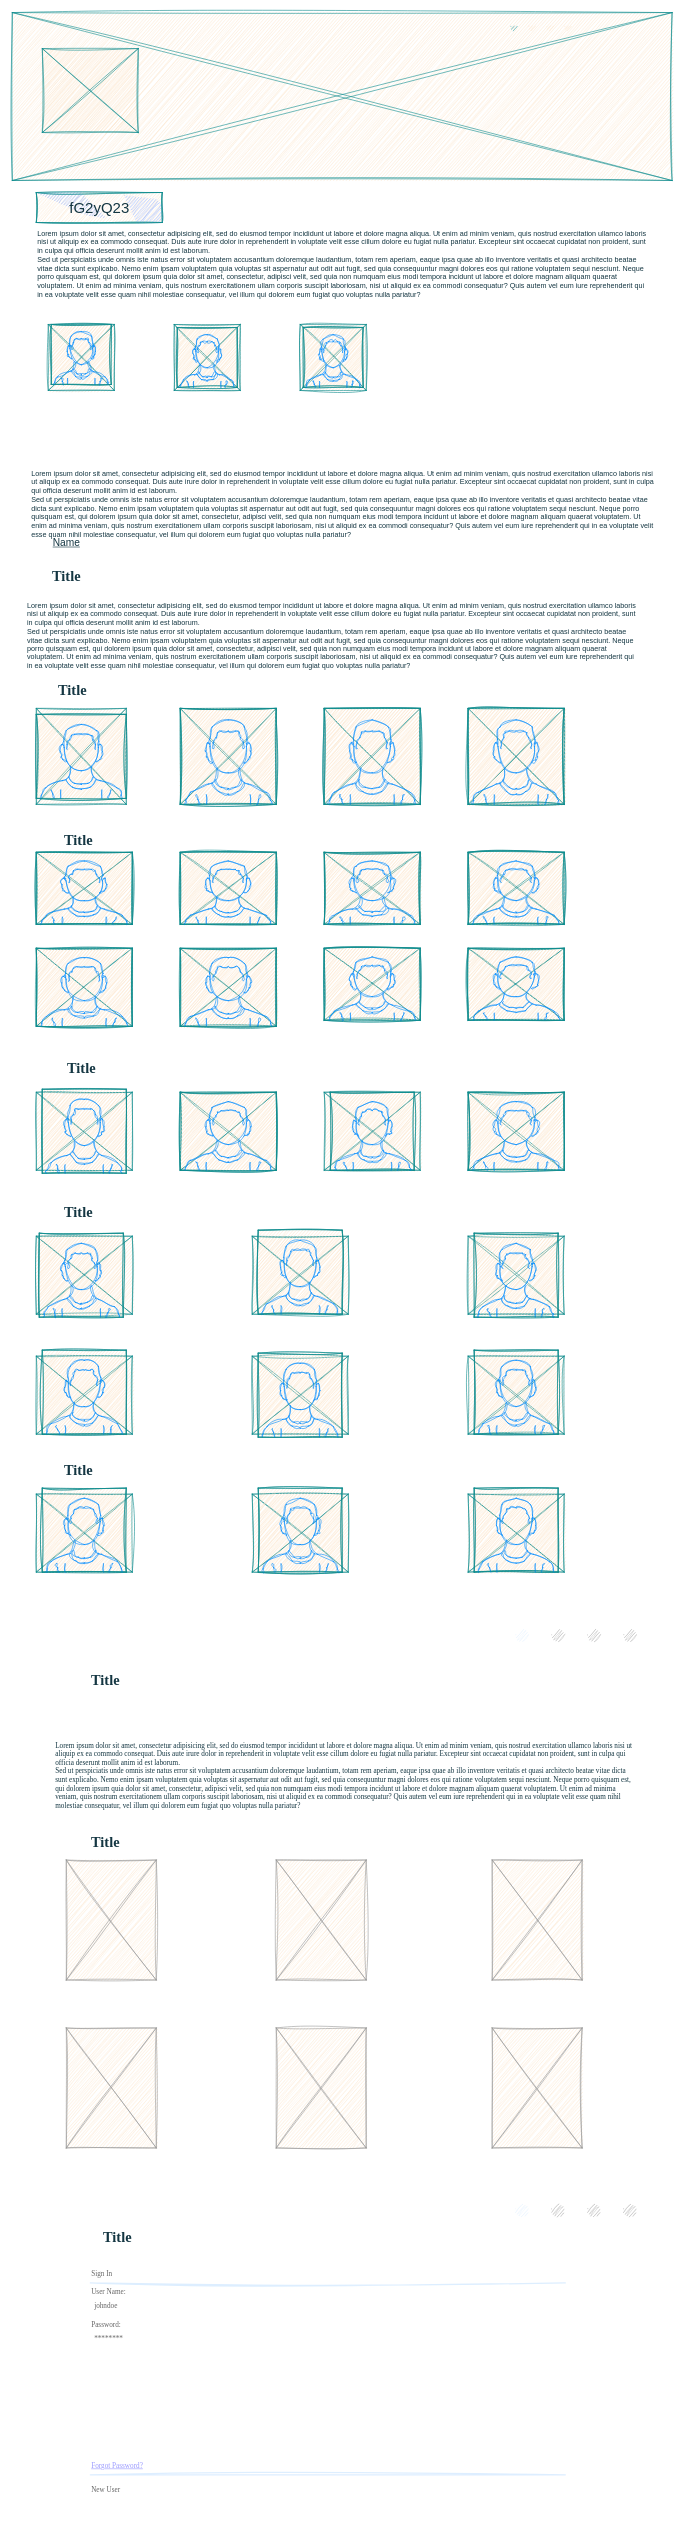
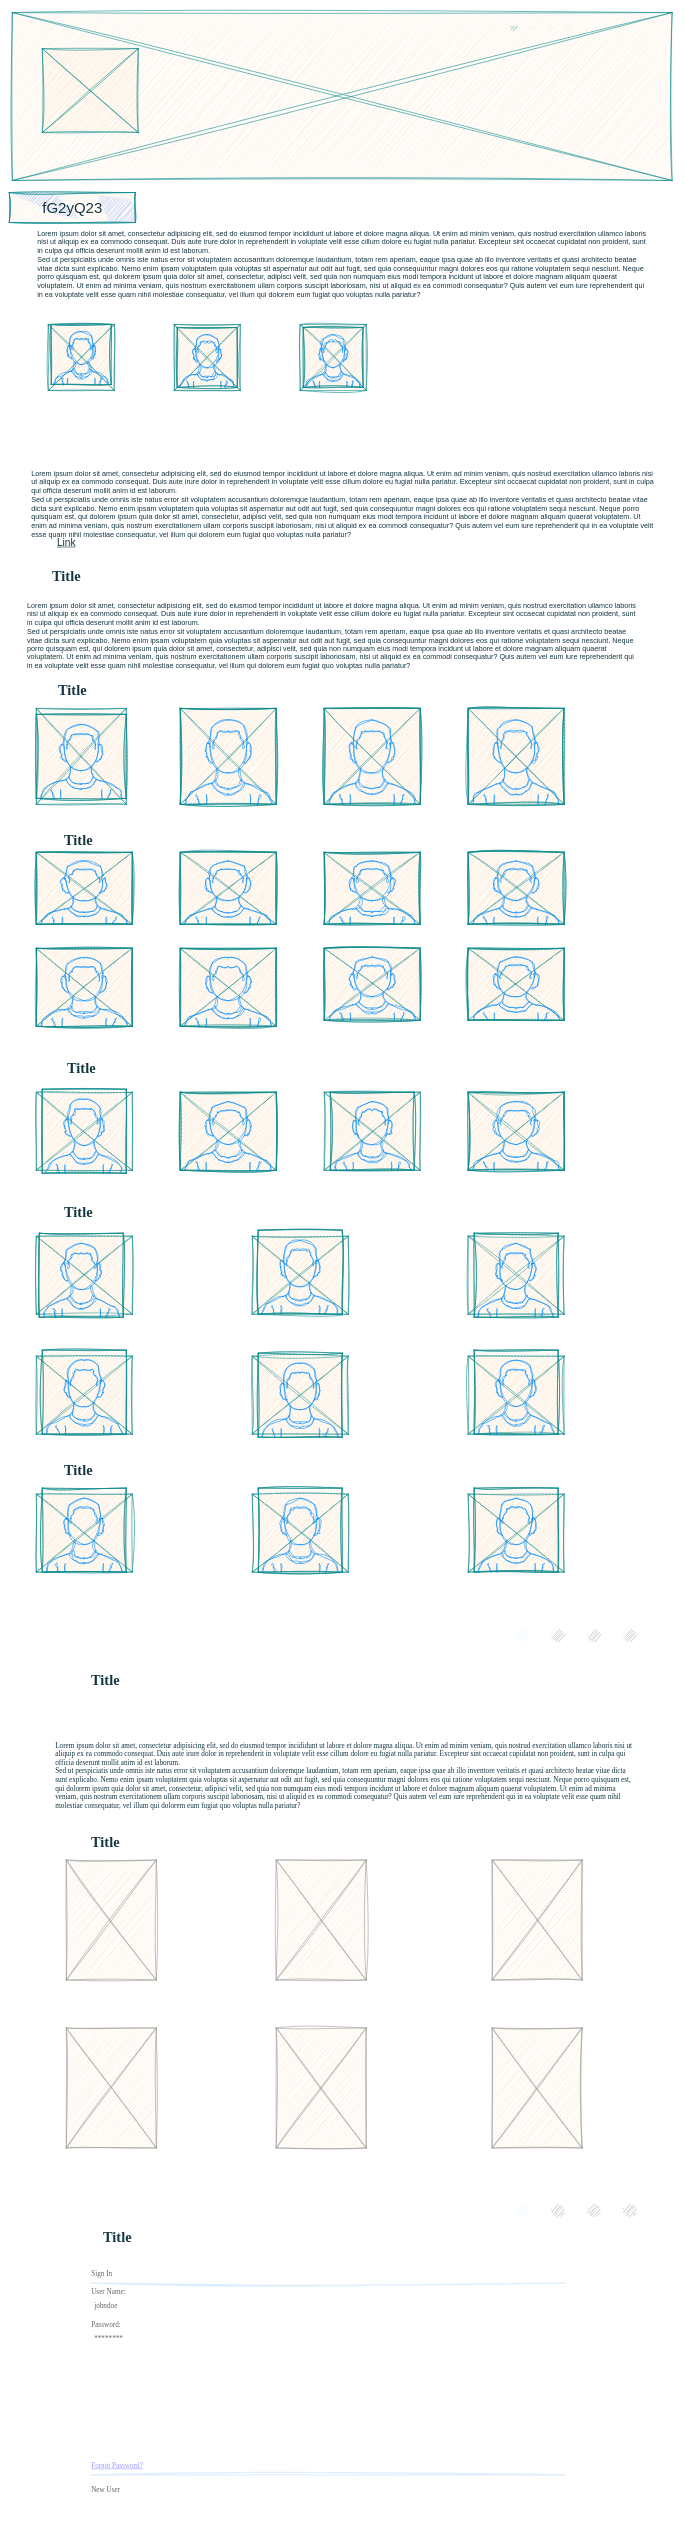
node "fG2yQ23": moved (99, 207) -> (72, 207)
node "Name": label "Name" -> "Link"
